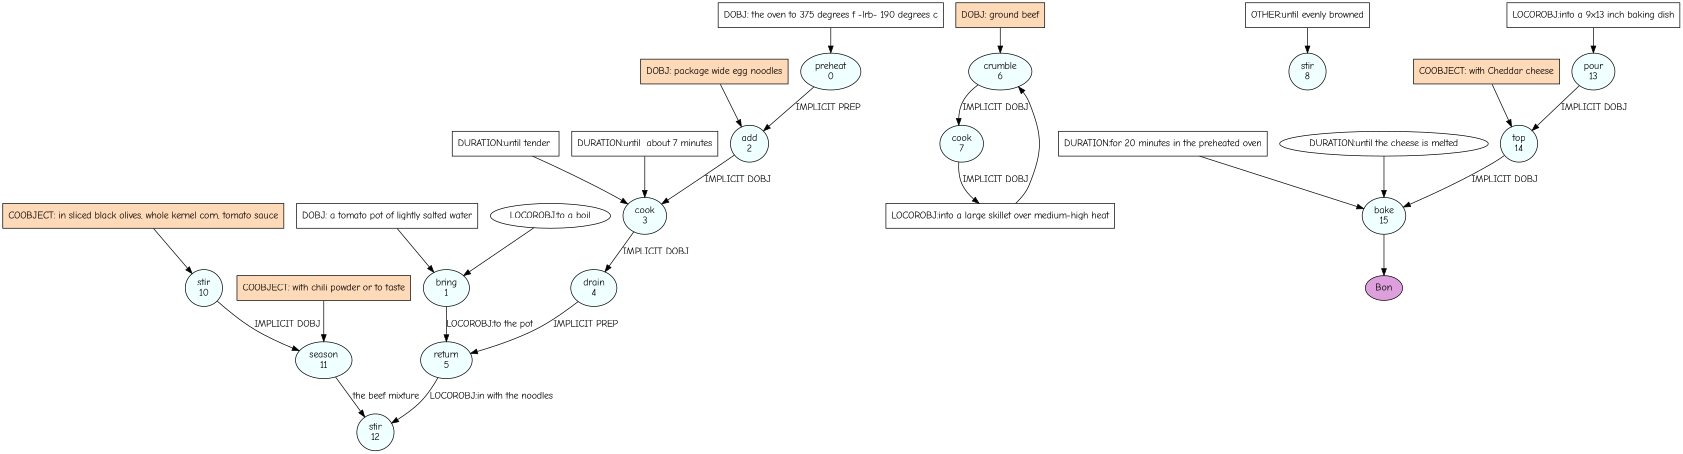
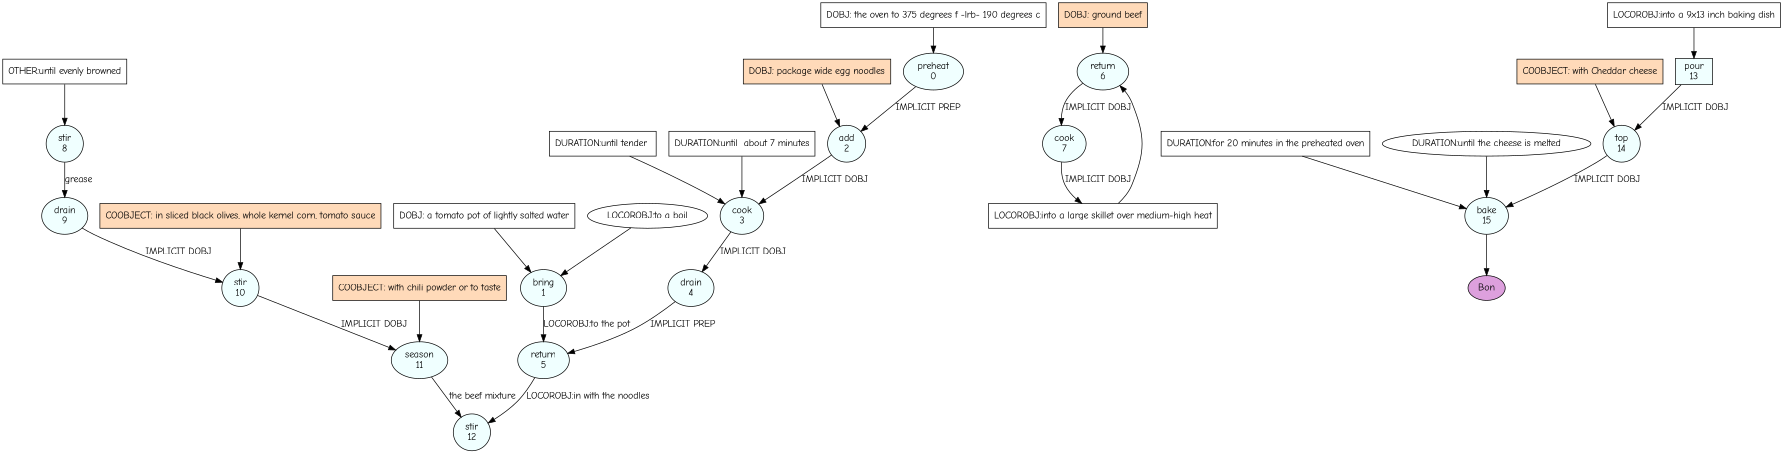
node "crumble 6": label "crumble 6" -> "return 6"
node "pour 13": shape ellipse -> box
node "drain 9": added
